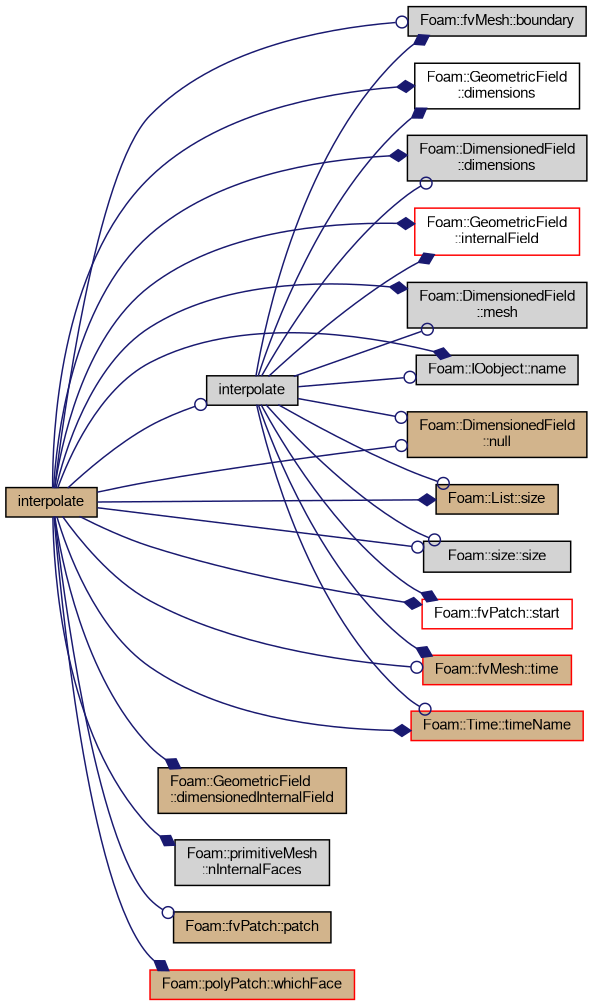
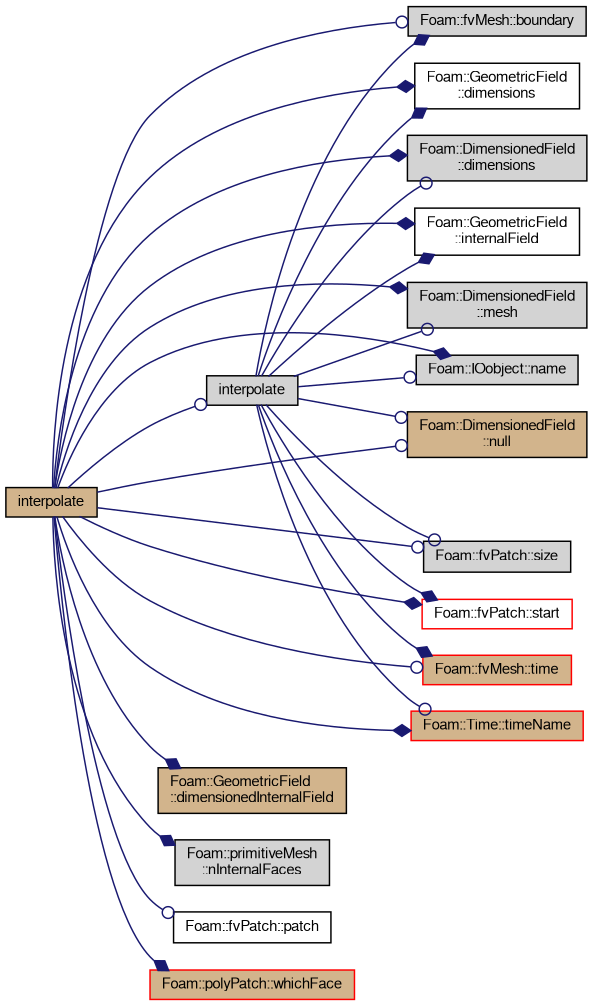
node "Foam::GeometricField ::internalField": color red -> black
node "Foam::List::size": removed
node "Foam::size::size": label "Foam::size::size" -> "Foam::fvPatch::size"
node "Foam::fvPatch::patch": fillcolor tan -> white
